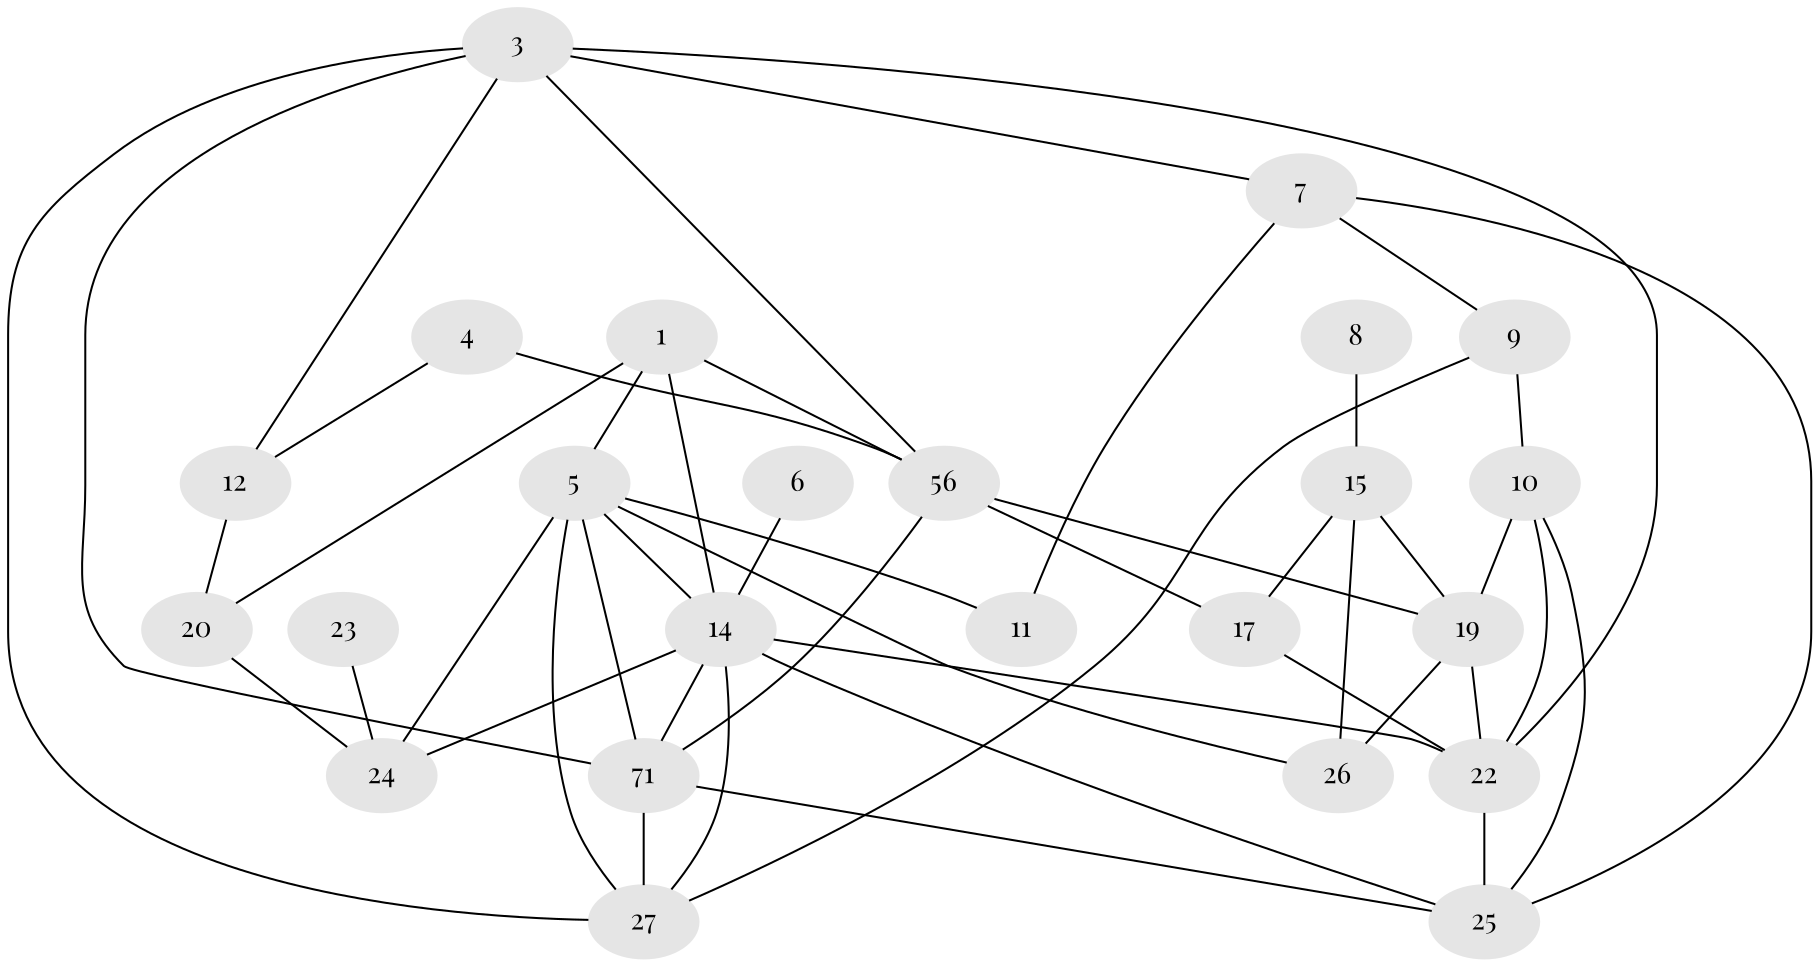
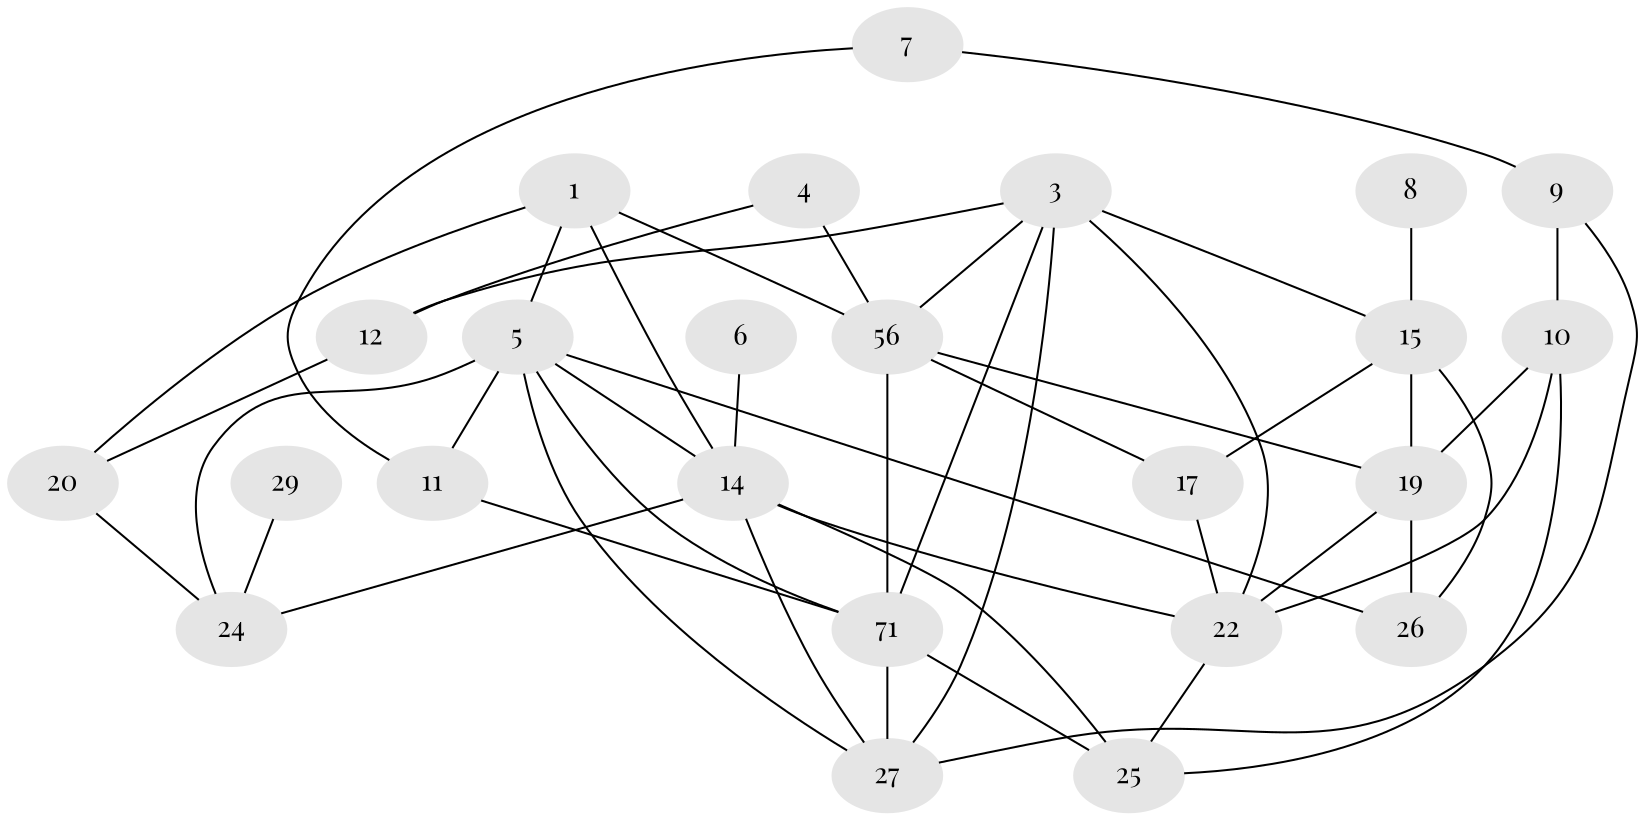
edge "3" -- "7": now "3" -- "15"
edge "7" -- "25": removed
node "23": label "23" -> "29"
edge "14" -- "71": now "11" -- "71"
